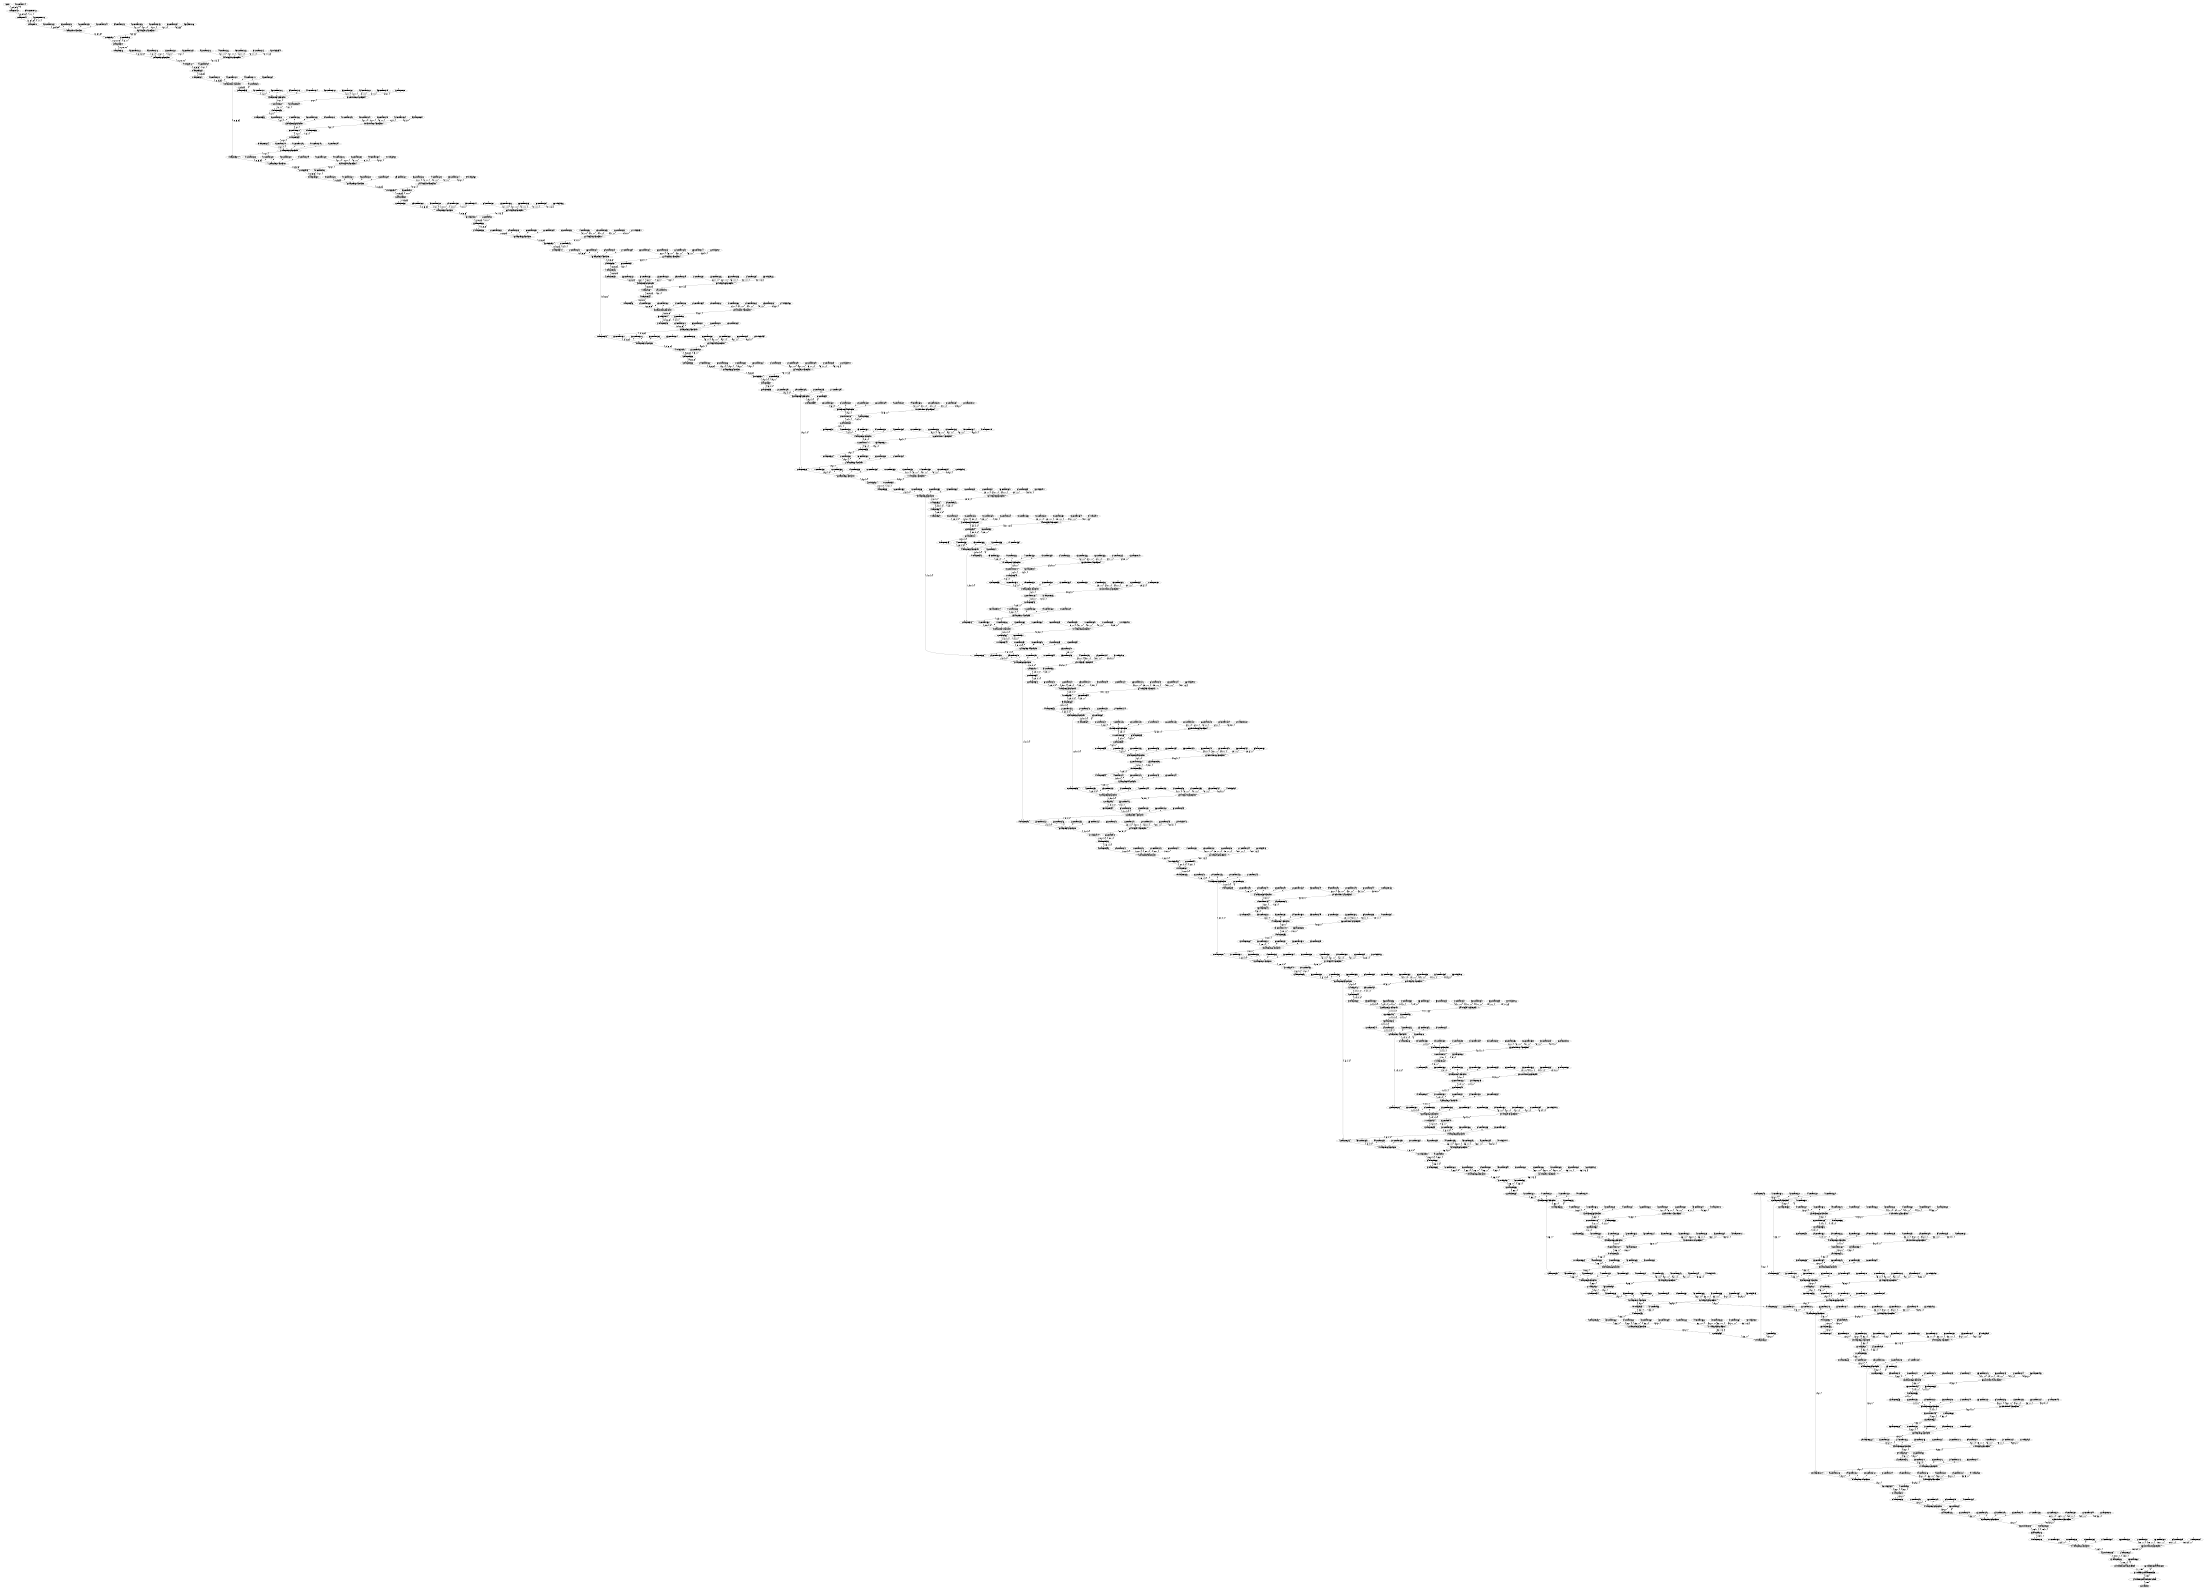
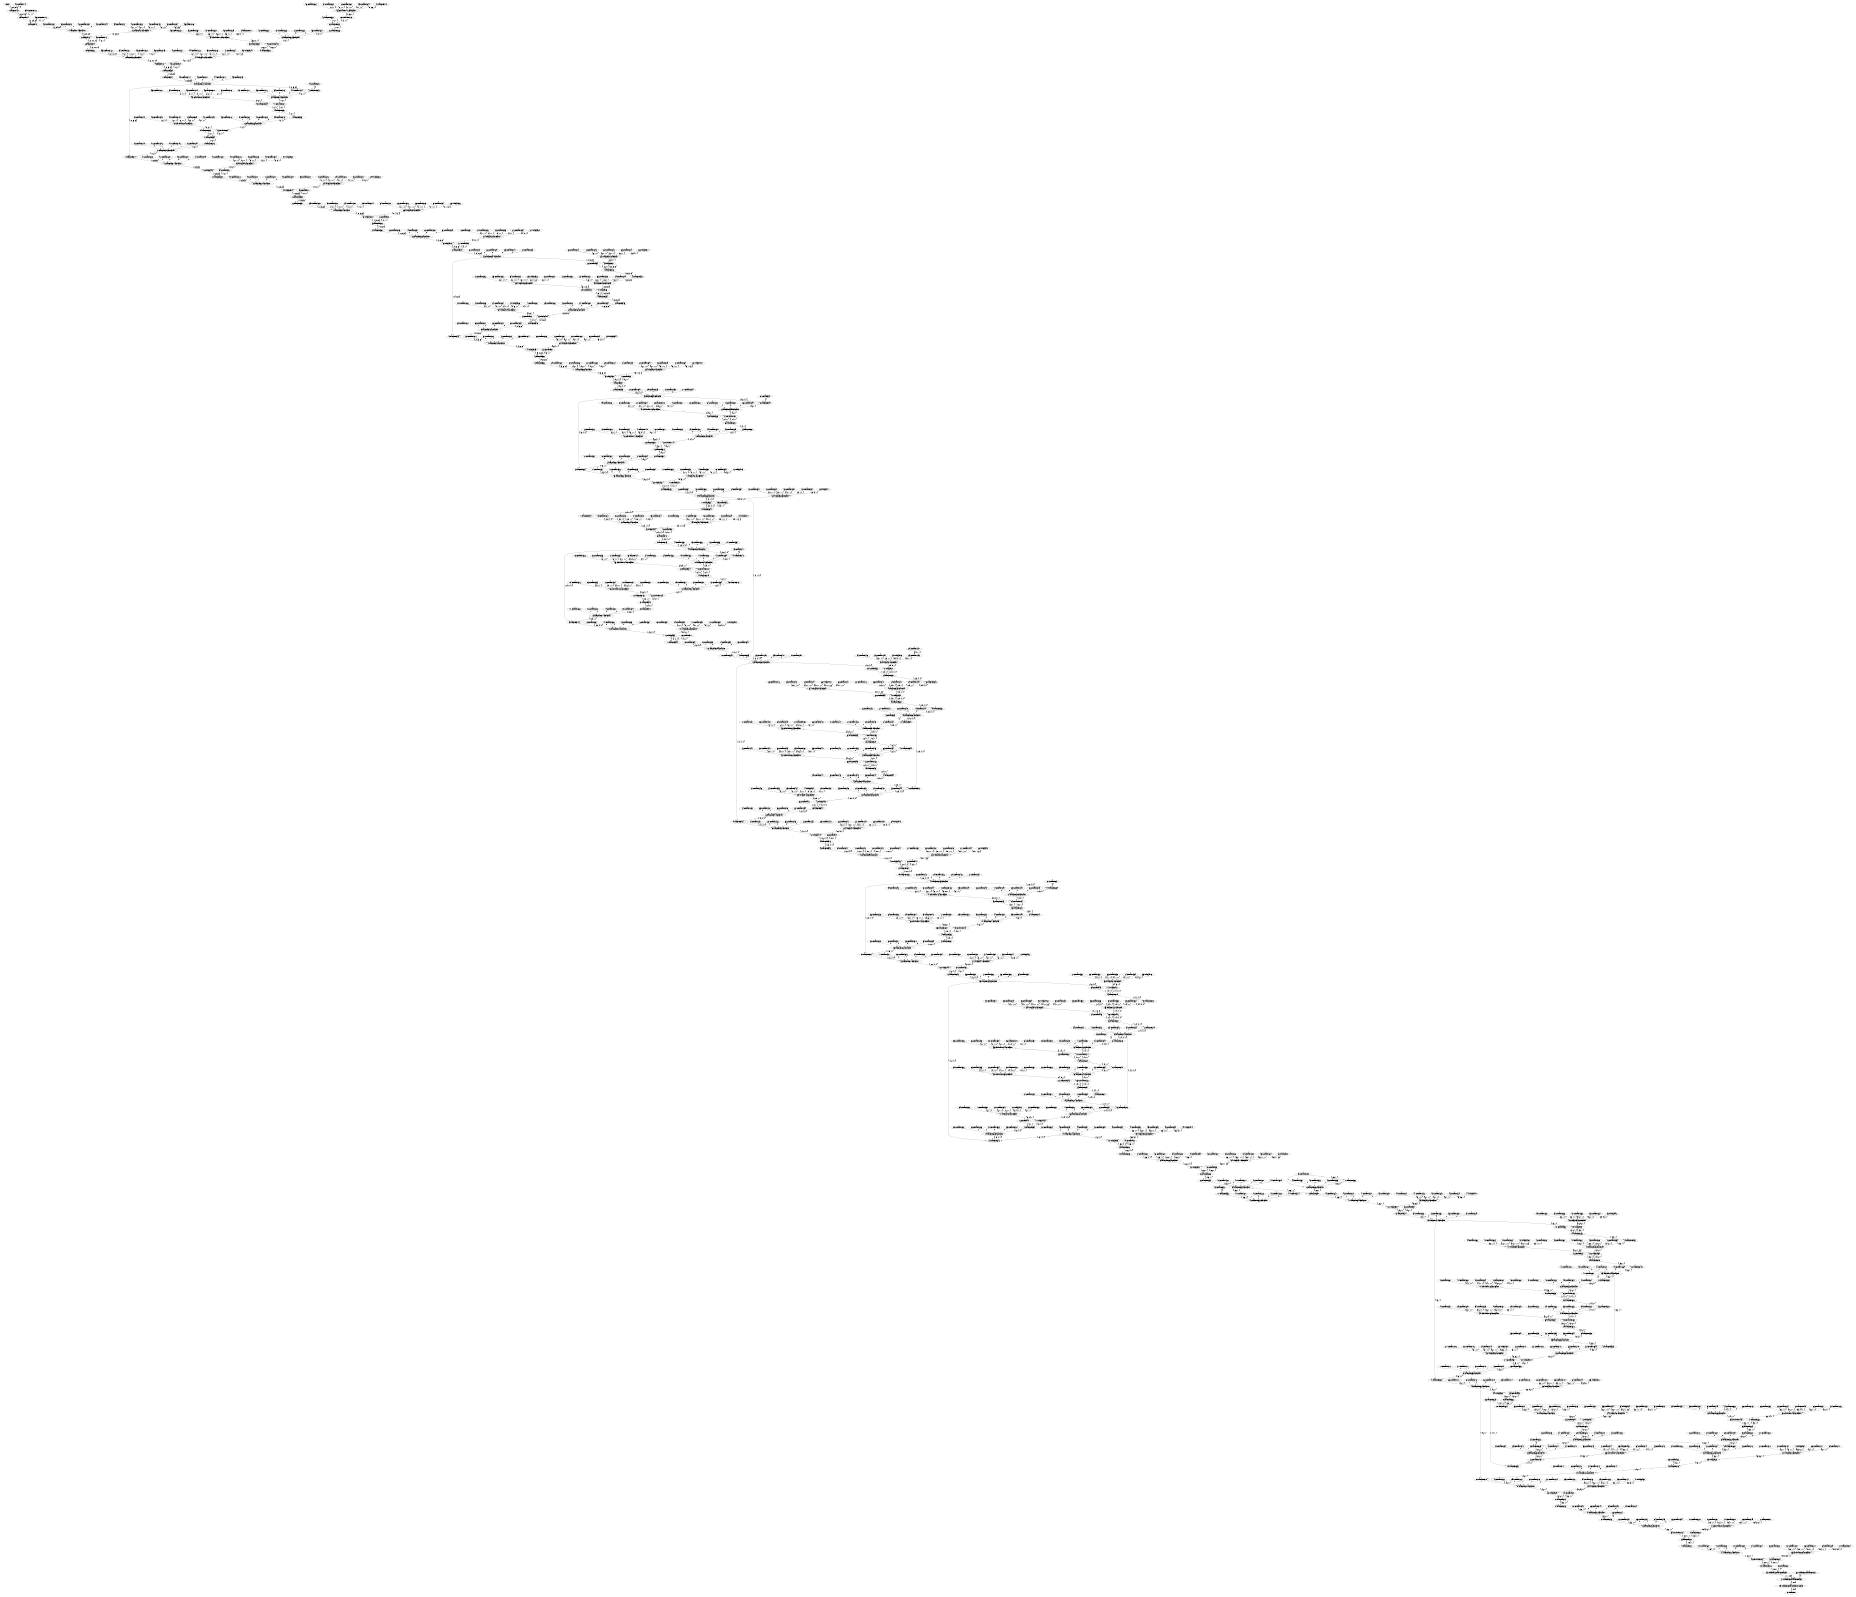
node "9 Multiply_9181": label "9 Multiply_9181" -> "9 Reshape_9181"
node "591 Transpose_1472": added
node "524 Constant_13566": added
edge "143 Transpose_6243" -> "147 Transpose_6243/fq_output_0": reversed
edge "176 Transpose_6358/fq_output_0" -> "180 Convolution_1713": removed, label "[1, 288, 1, 1]"
edge "197 Transpose_6372" -> "201 Transpose_6386": now "452 Constant_13634" -> "201 Transpose_6386"
edge "212 Transpose_6498" -> "209 Transpose_6480": reversed
edge "242 Transpose_6656" -> "246 Transpose_6658": now "332 Transpose_6654" -> "246 Transpose_6658"
